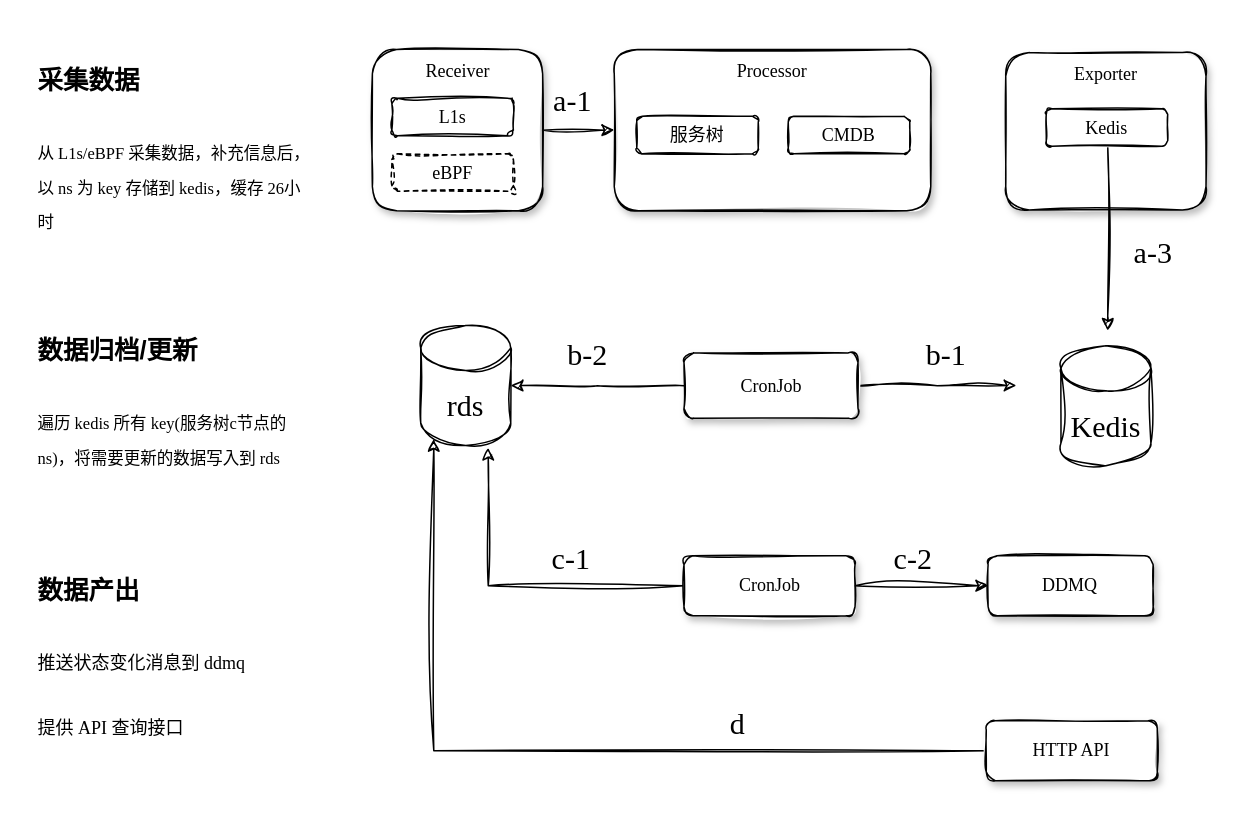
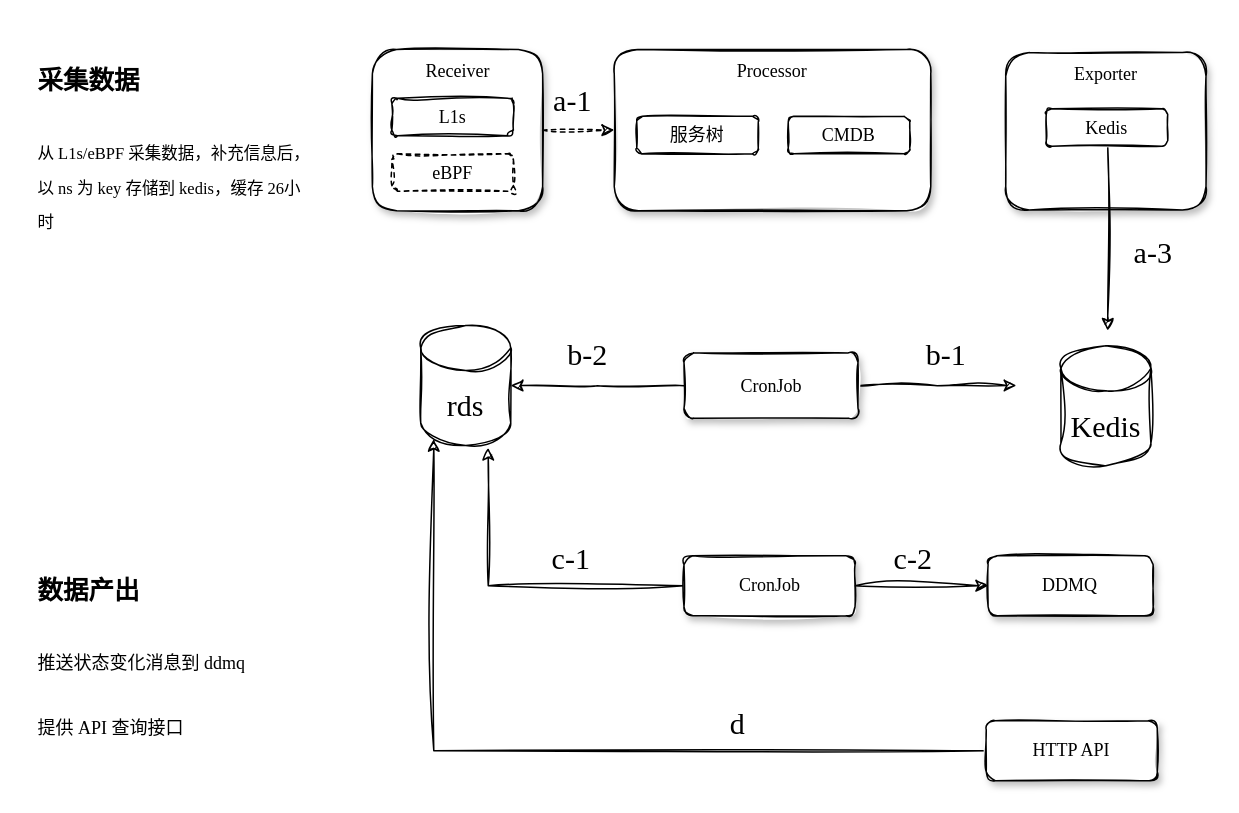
edge "Receiver" -> "Processor": style solid -> dashed
node "数据归档/更新遍历 kedis 所有 key(服务树c节点的ns)，将需要更新的数据写入到 rds": removed
